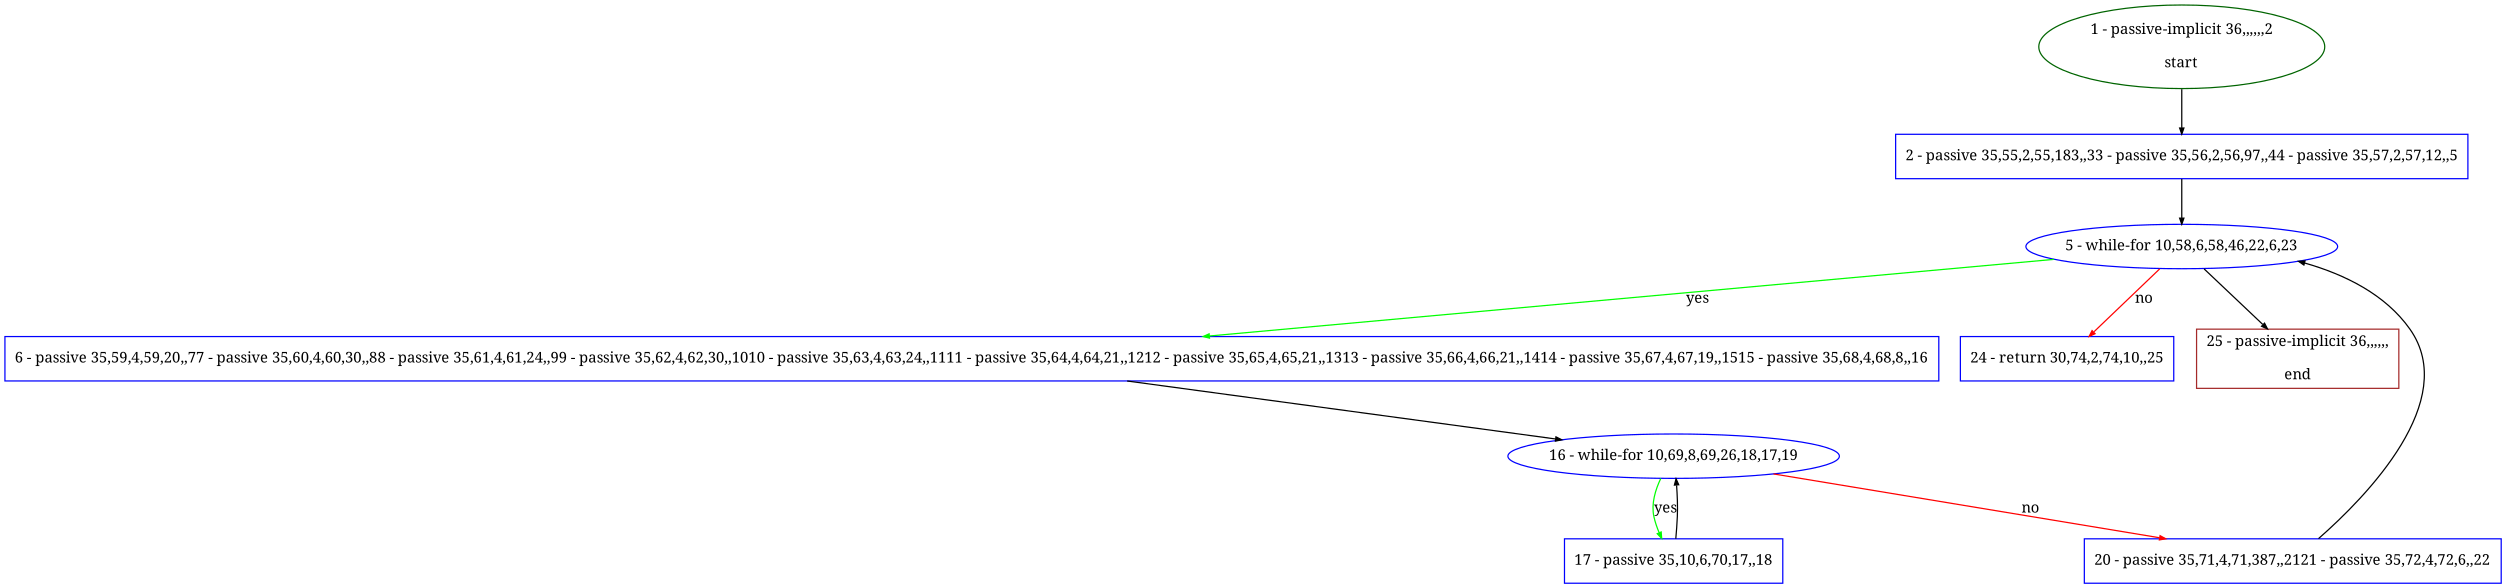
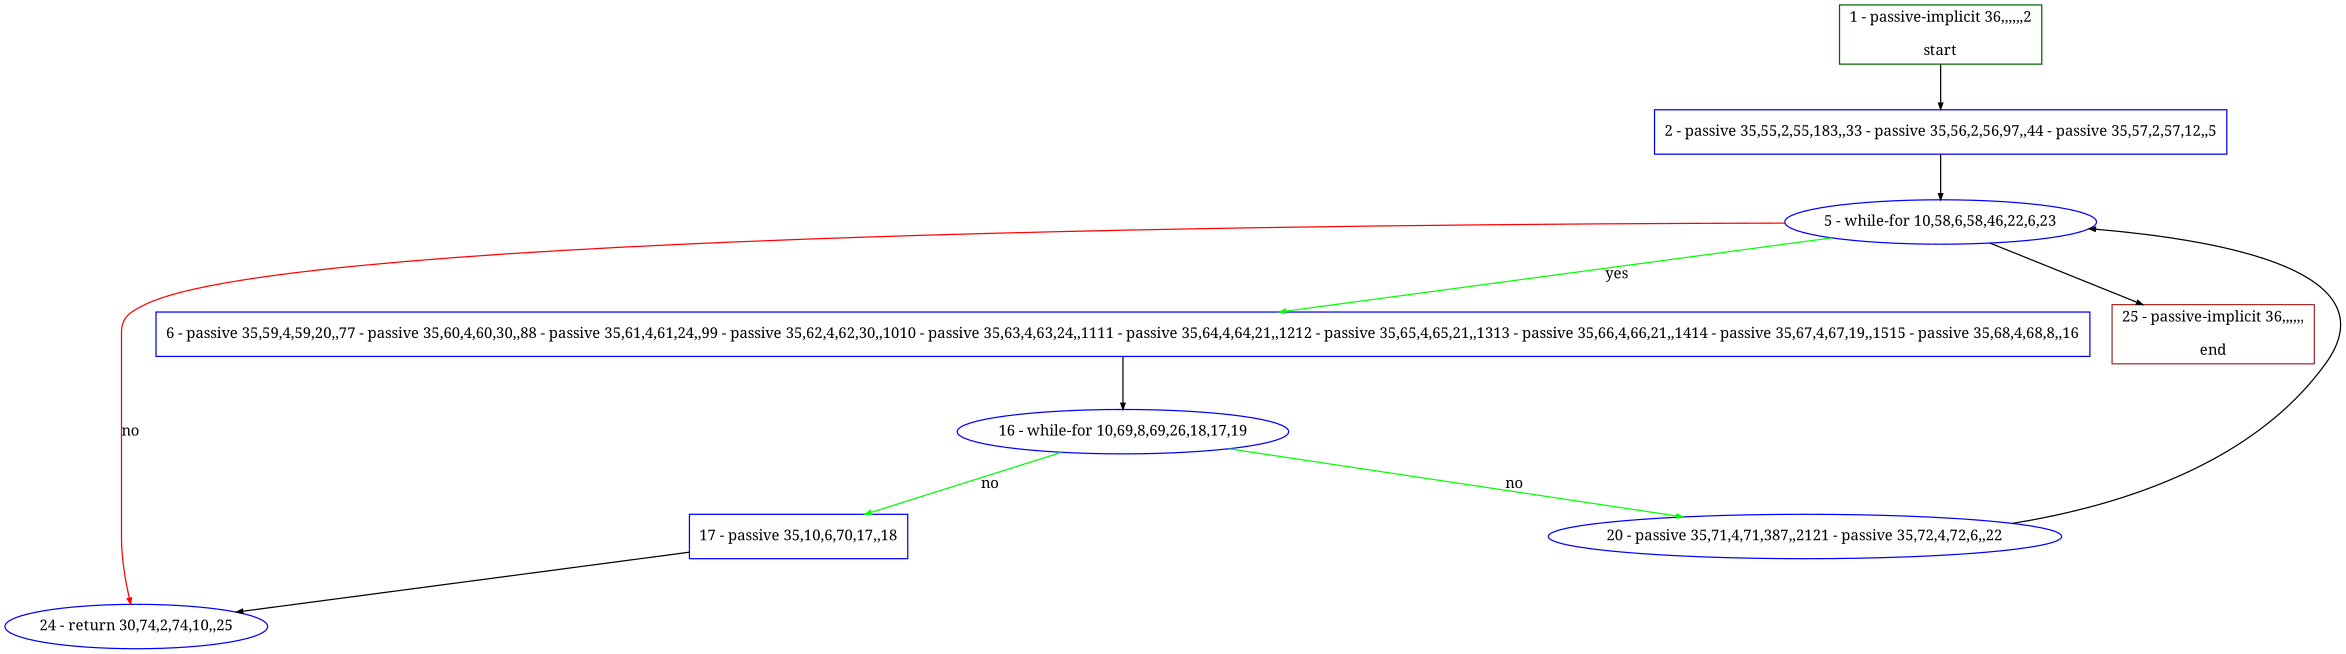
node "1 - passive-implicit 36,,,,,,2 start": shape ellipse -> box
node "24 - return 30,74,2,74,10,,25": shape box -> ellipse
edge "16 - while-for 10,69,8,69,26,18,17,19" -> "20 - passive 35,71,4,71,387,,2121 - passive 35,72,4,72,6,,22": color #ff0000 -> #00ff00
edge "16 - while-for 10,69,8,69,26,18,17,19" -> "17 - passive 35,10,6,70,17,,18": label "yes" -> "no"
edge "17 - passive 35,10,6,70,17,,18" -> "16 - while-for 10,69,8,69,26,18,17,19": now "17 - passive 35,10,6,70,17,,18" -> "24 - return 30,74,2,74,10,,25"
node "20 - passive 35,71,4,71,387,,2121 - passive 35,72,4,72,6,,22": shape box -> ellipse
